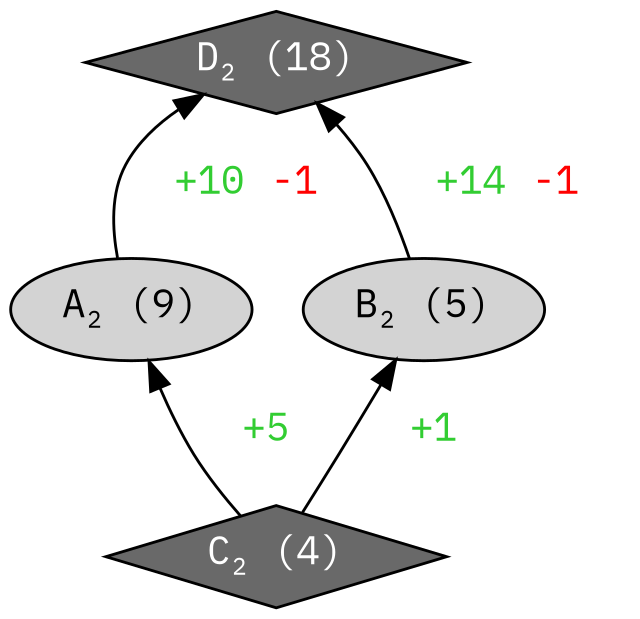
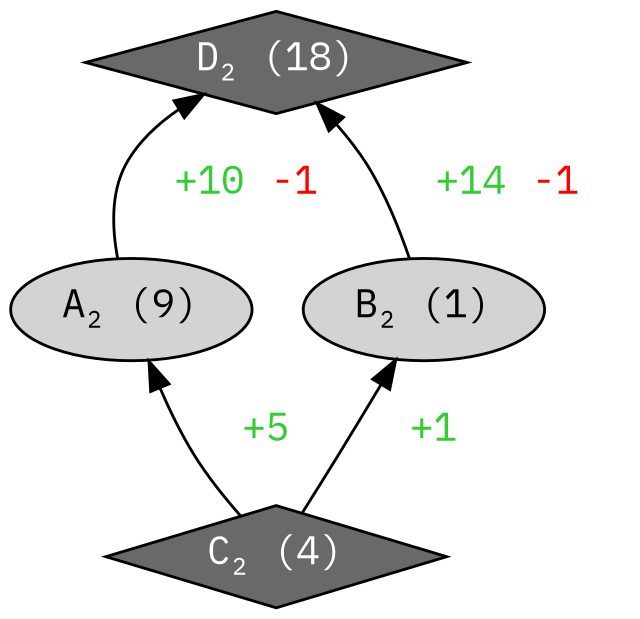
node "B": text "(5)" -> "(1)"
